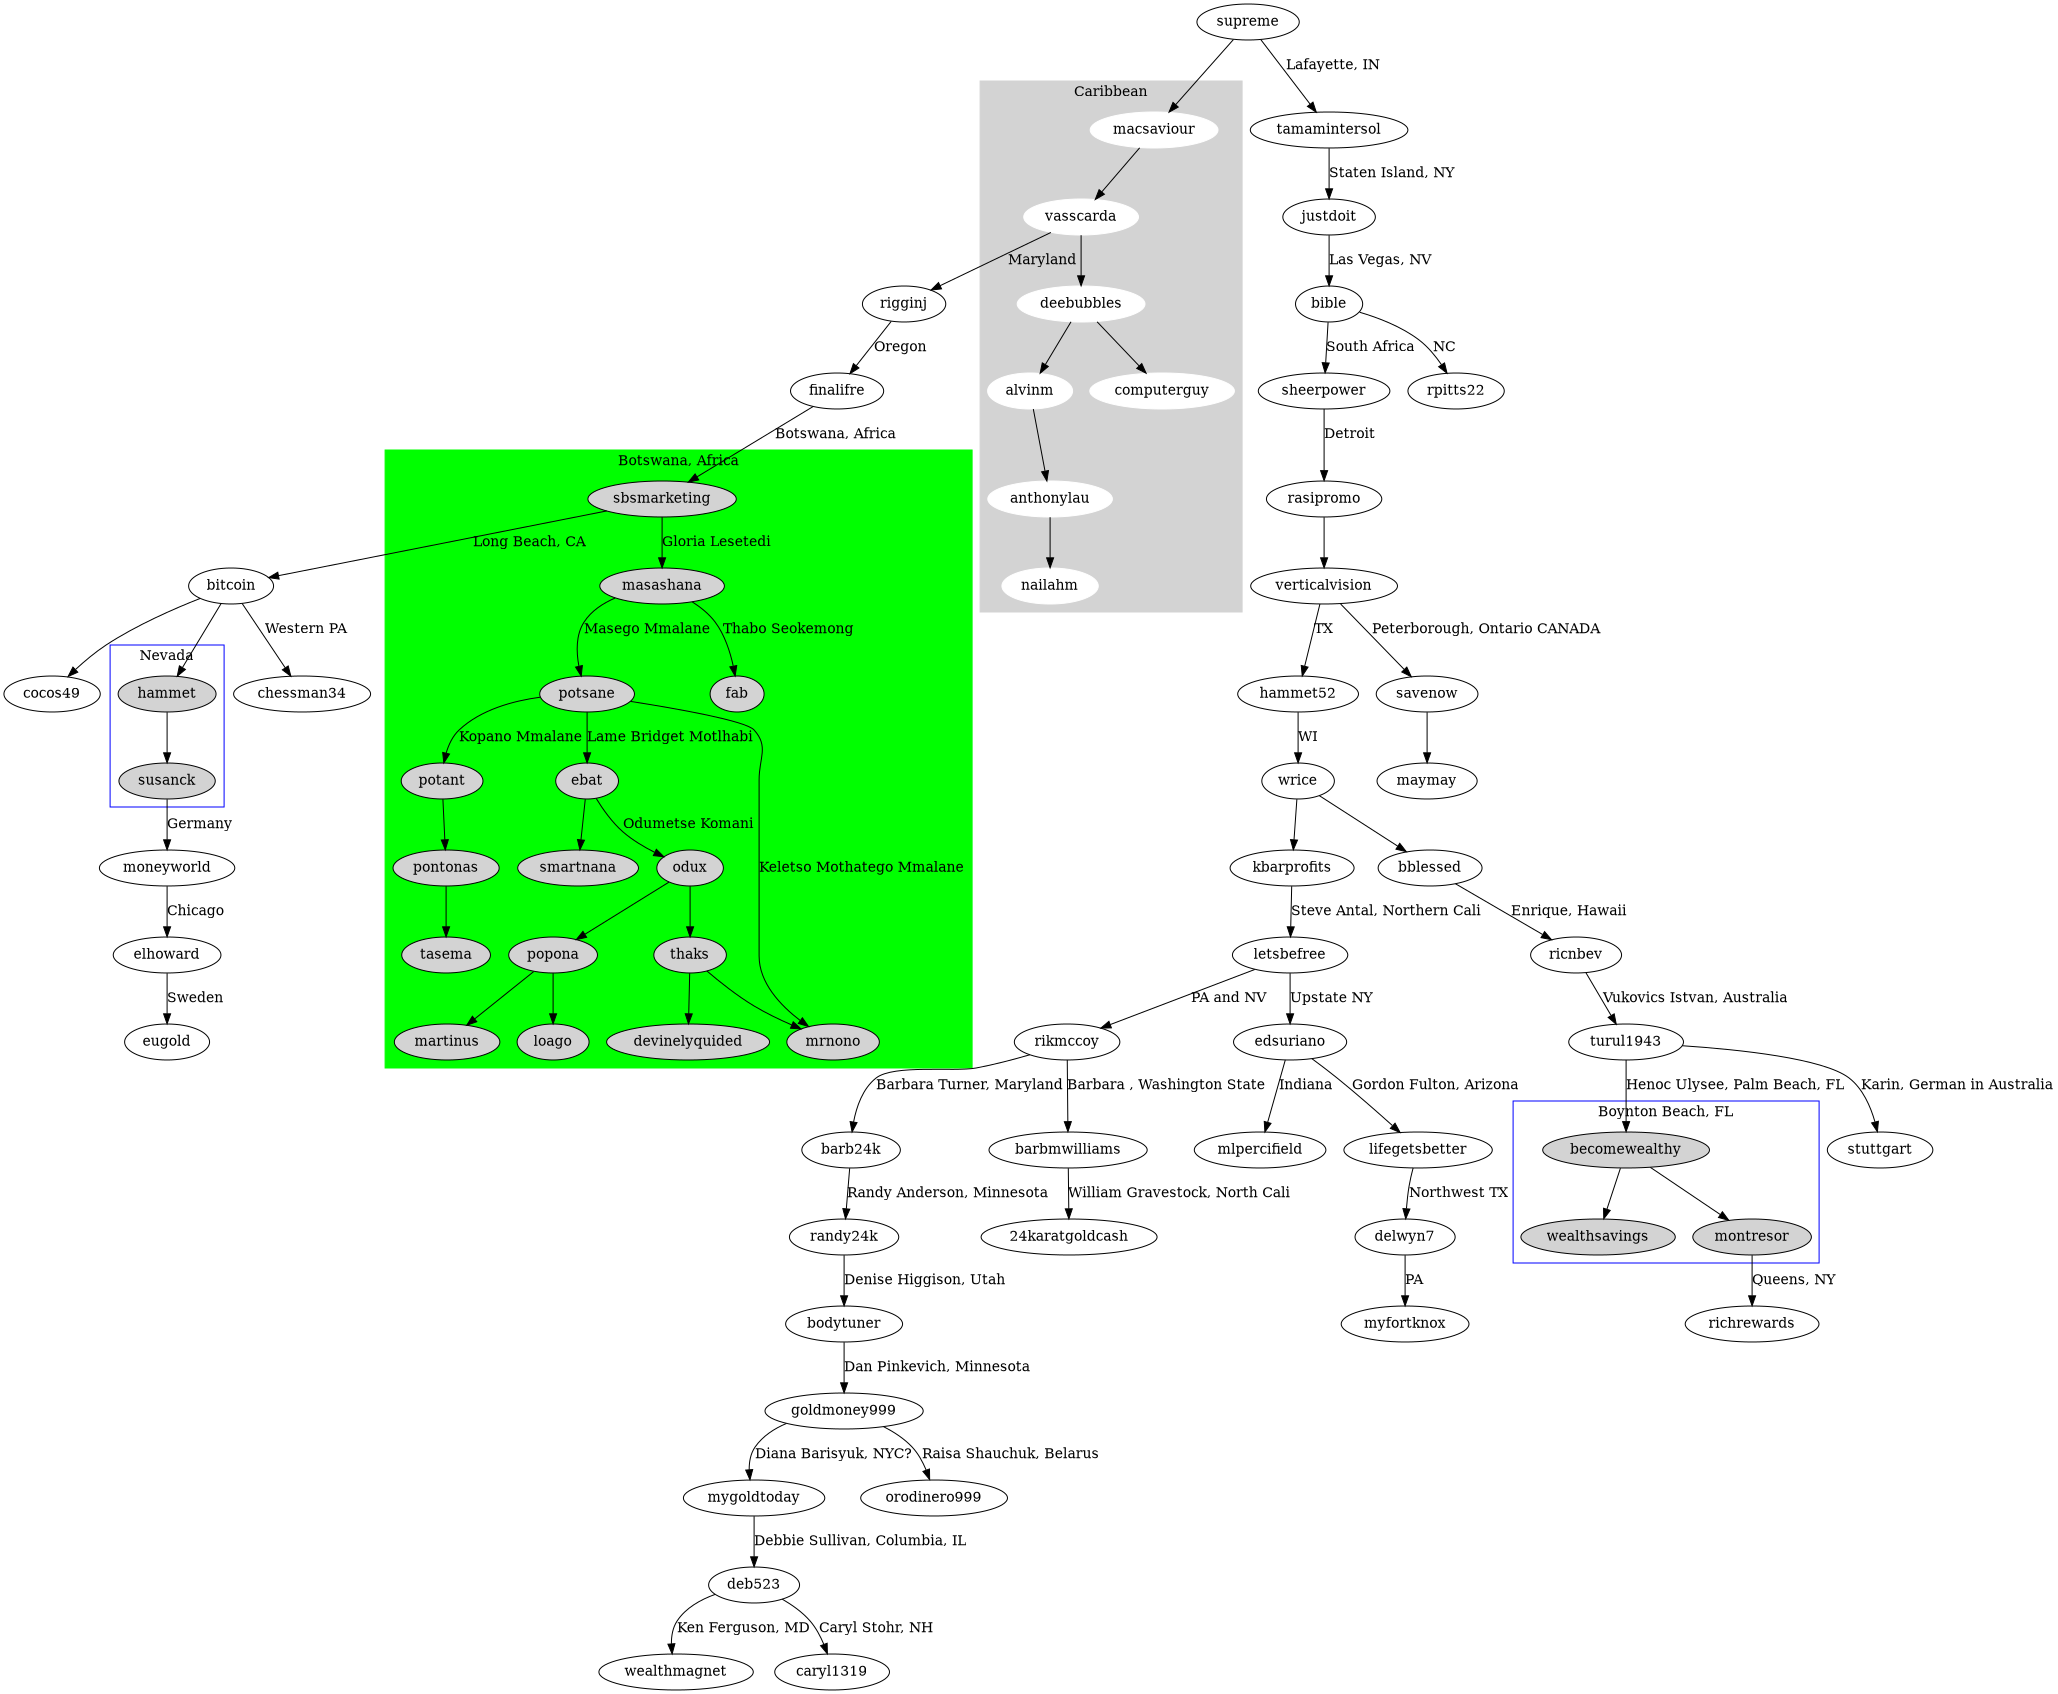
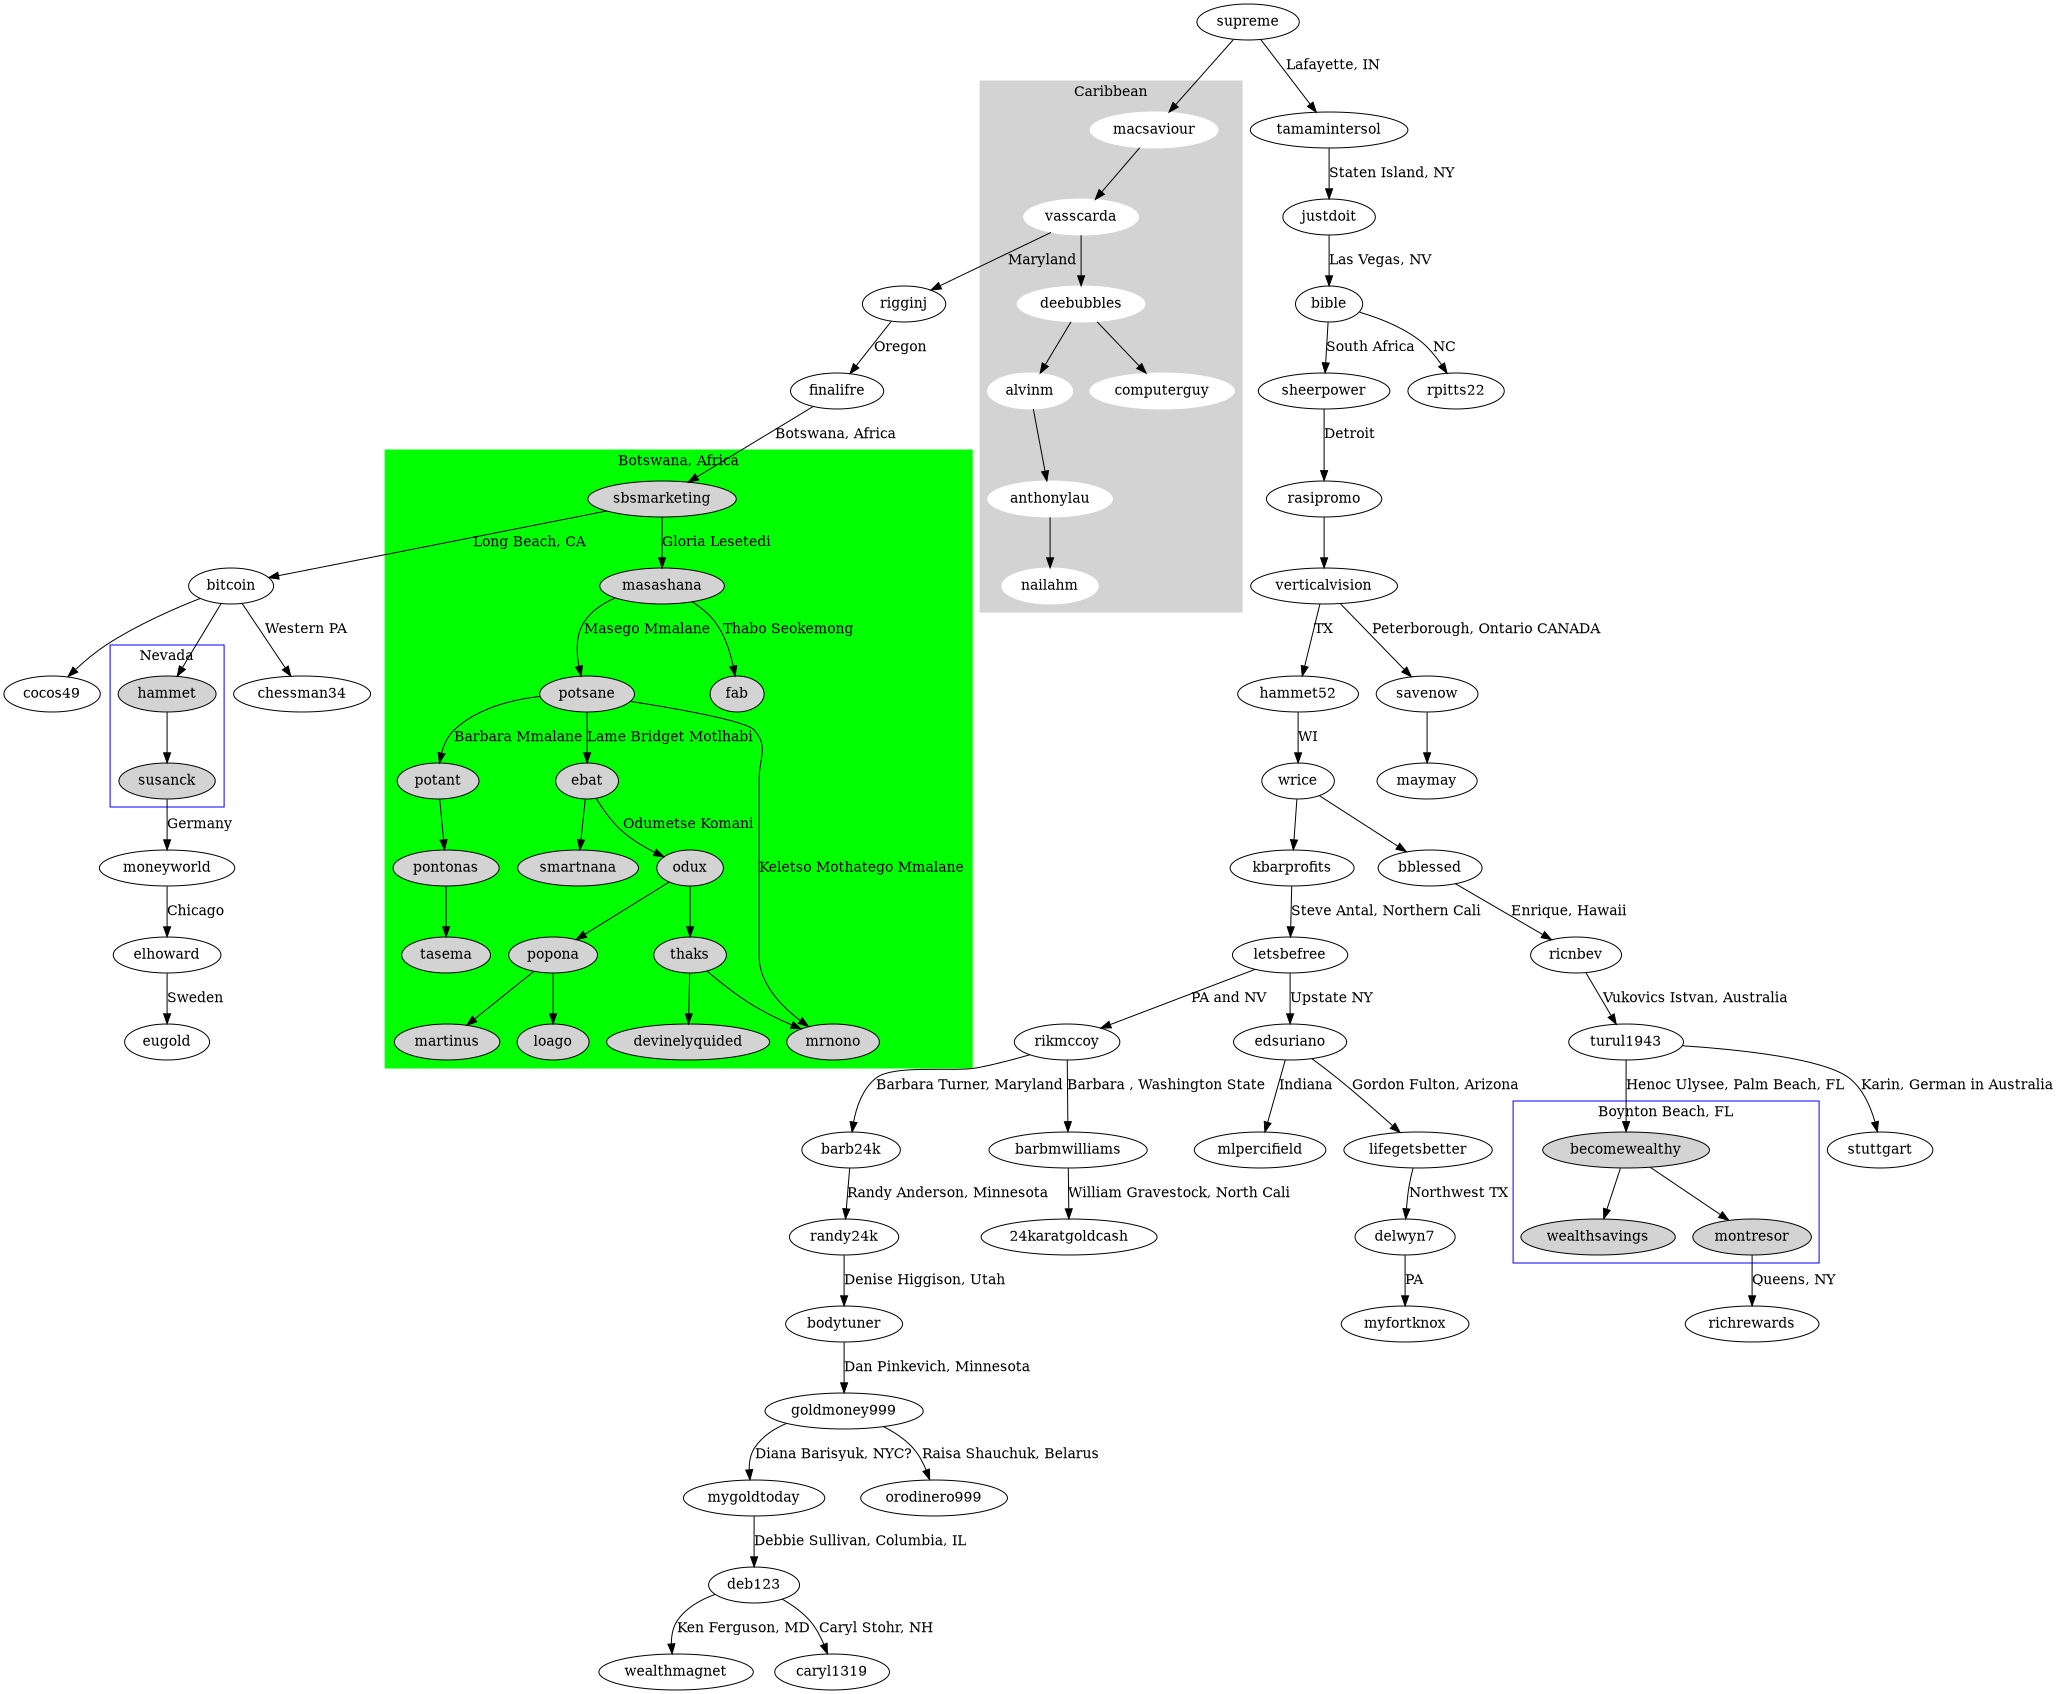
edge "potsane" -> "potant": label "Kopano Mmalane" -> "Barbara Mmalane"
node "deb523": label "deb523" -> "deb123"
